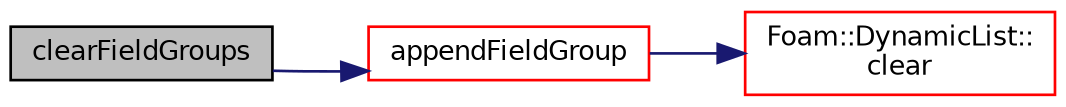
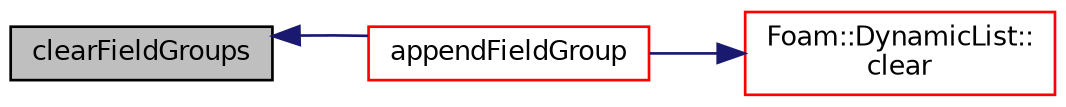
edge "clearFieldGroups" -> "appendFieldGroup": reversed
